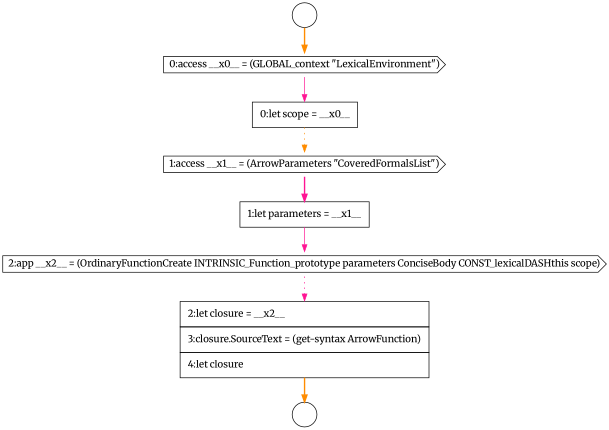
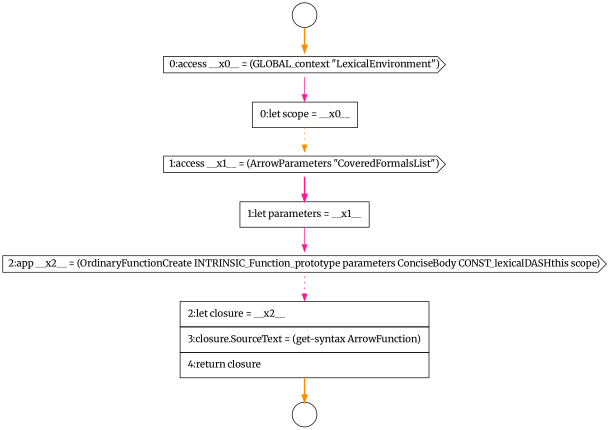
node "2:let closure = __x2__": text "4:let closure" -> "4:return closure"
